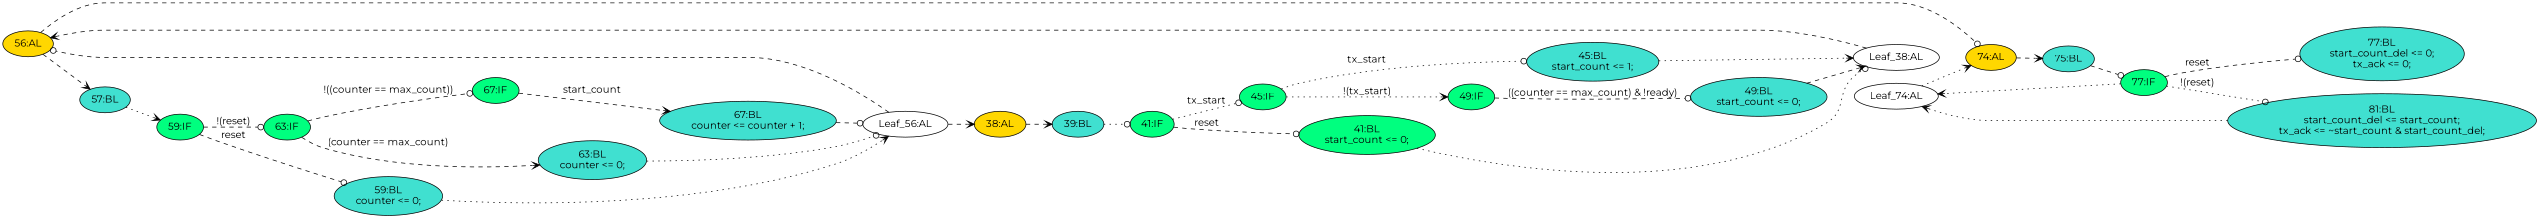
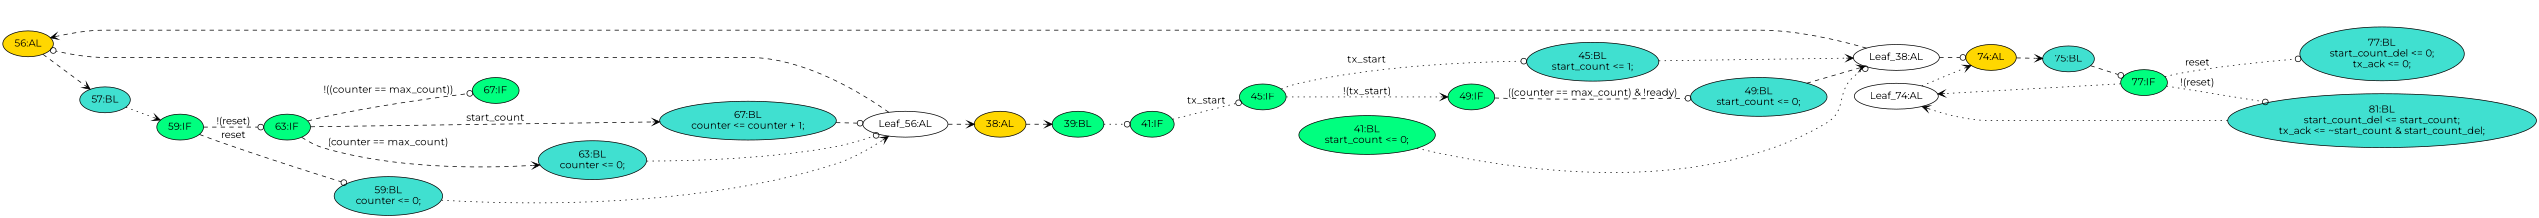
edge "56:AL" -> "74:AL": now "Leaf_38:AL" -> "74:AL"
edge "77:IF" -> "77:BL start_count_del <= 0; tx_ack <= 0;": style dashed -> dotted
edge "67:IF" -> "67:BL counter <= counter + 1;": now "63:IF" -> "67:BL counter <= counter + 1;"
node "39:BL": fillcolor turquoise -> springgreen
edge "41:IF" -> "41:BL start_count <= 0;": removed, label "reset"
